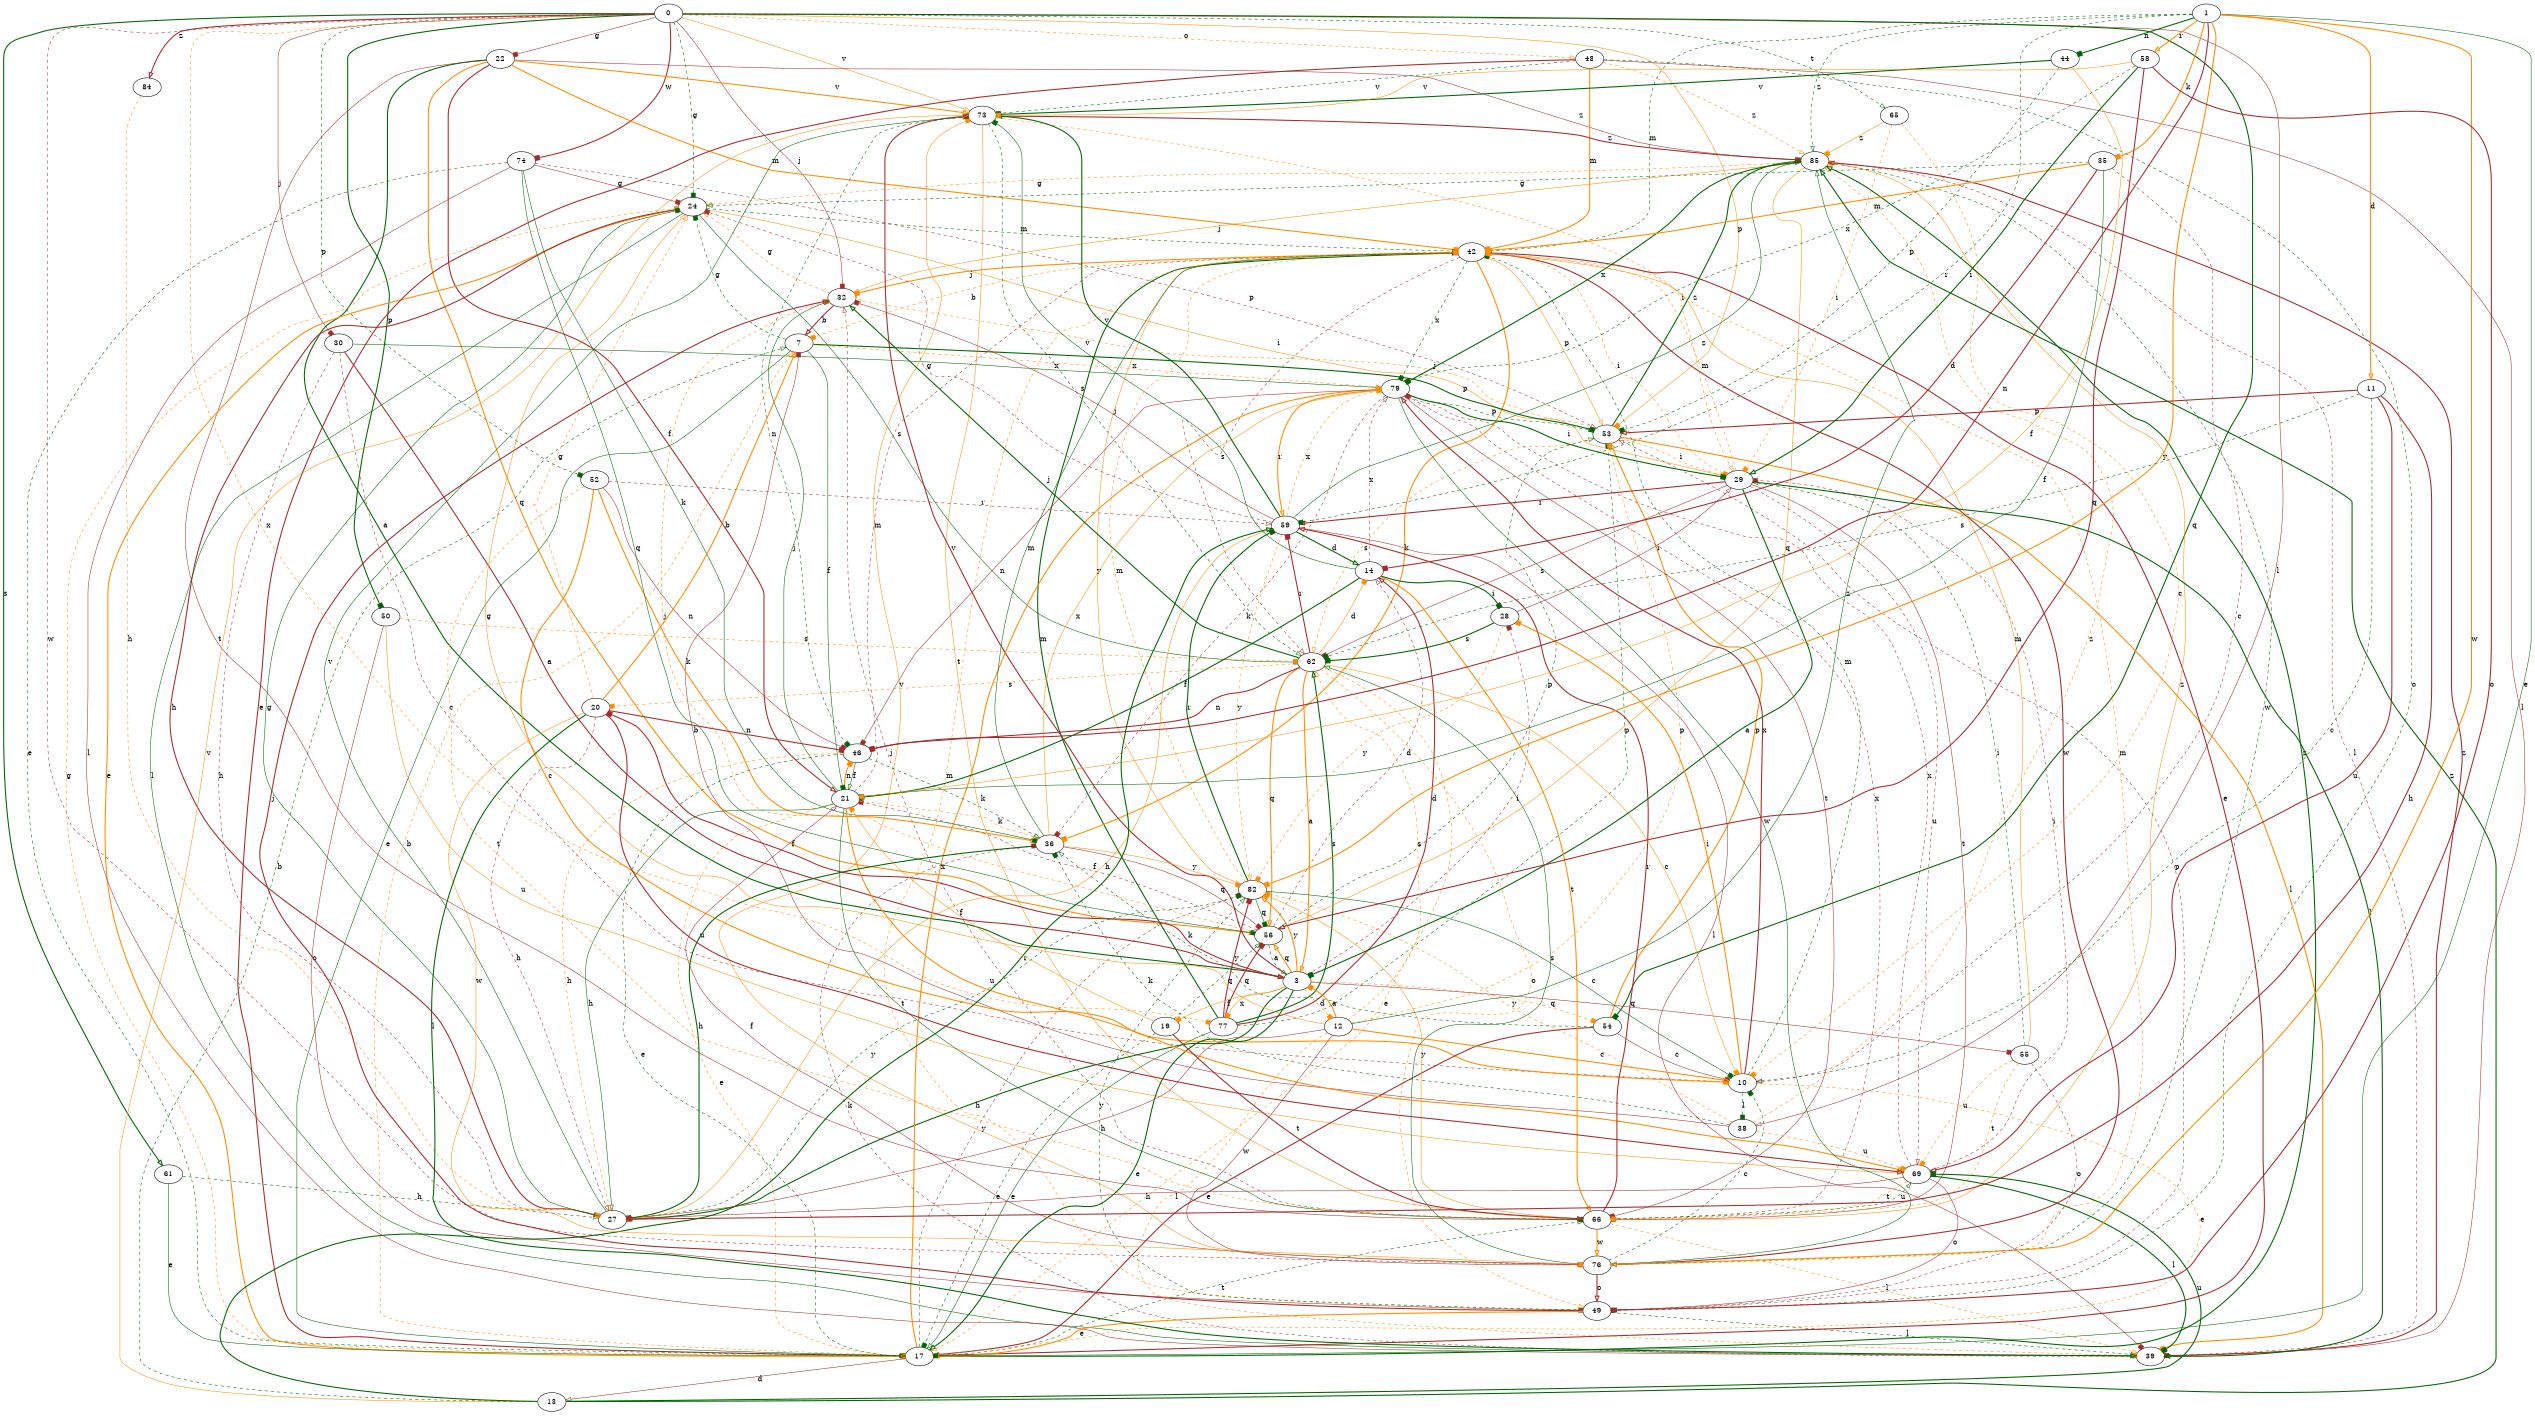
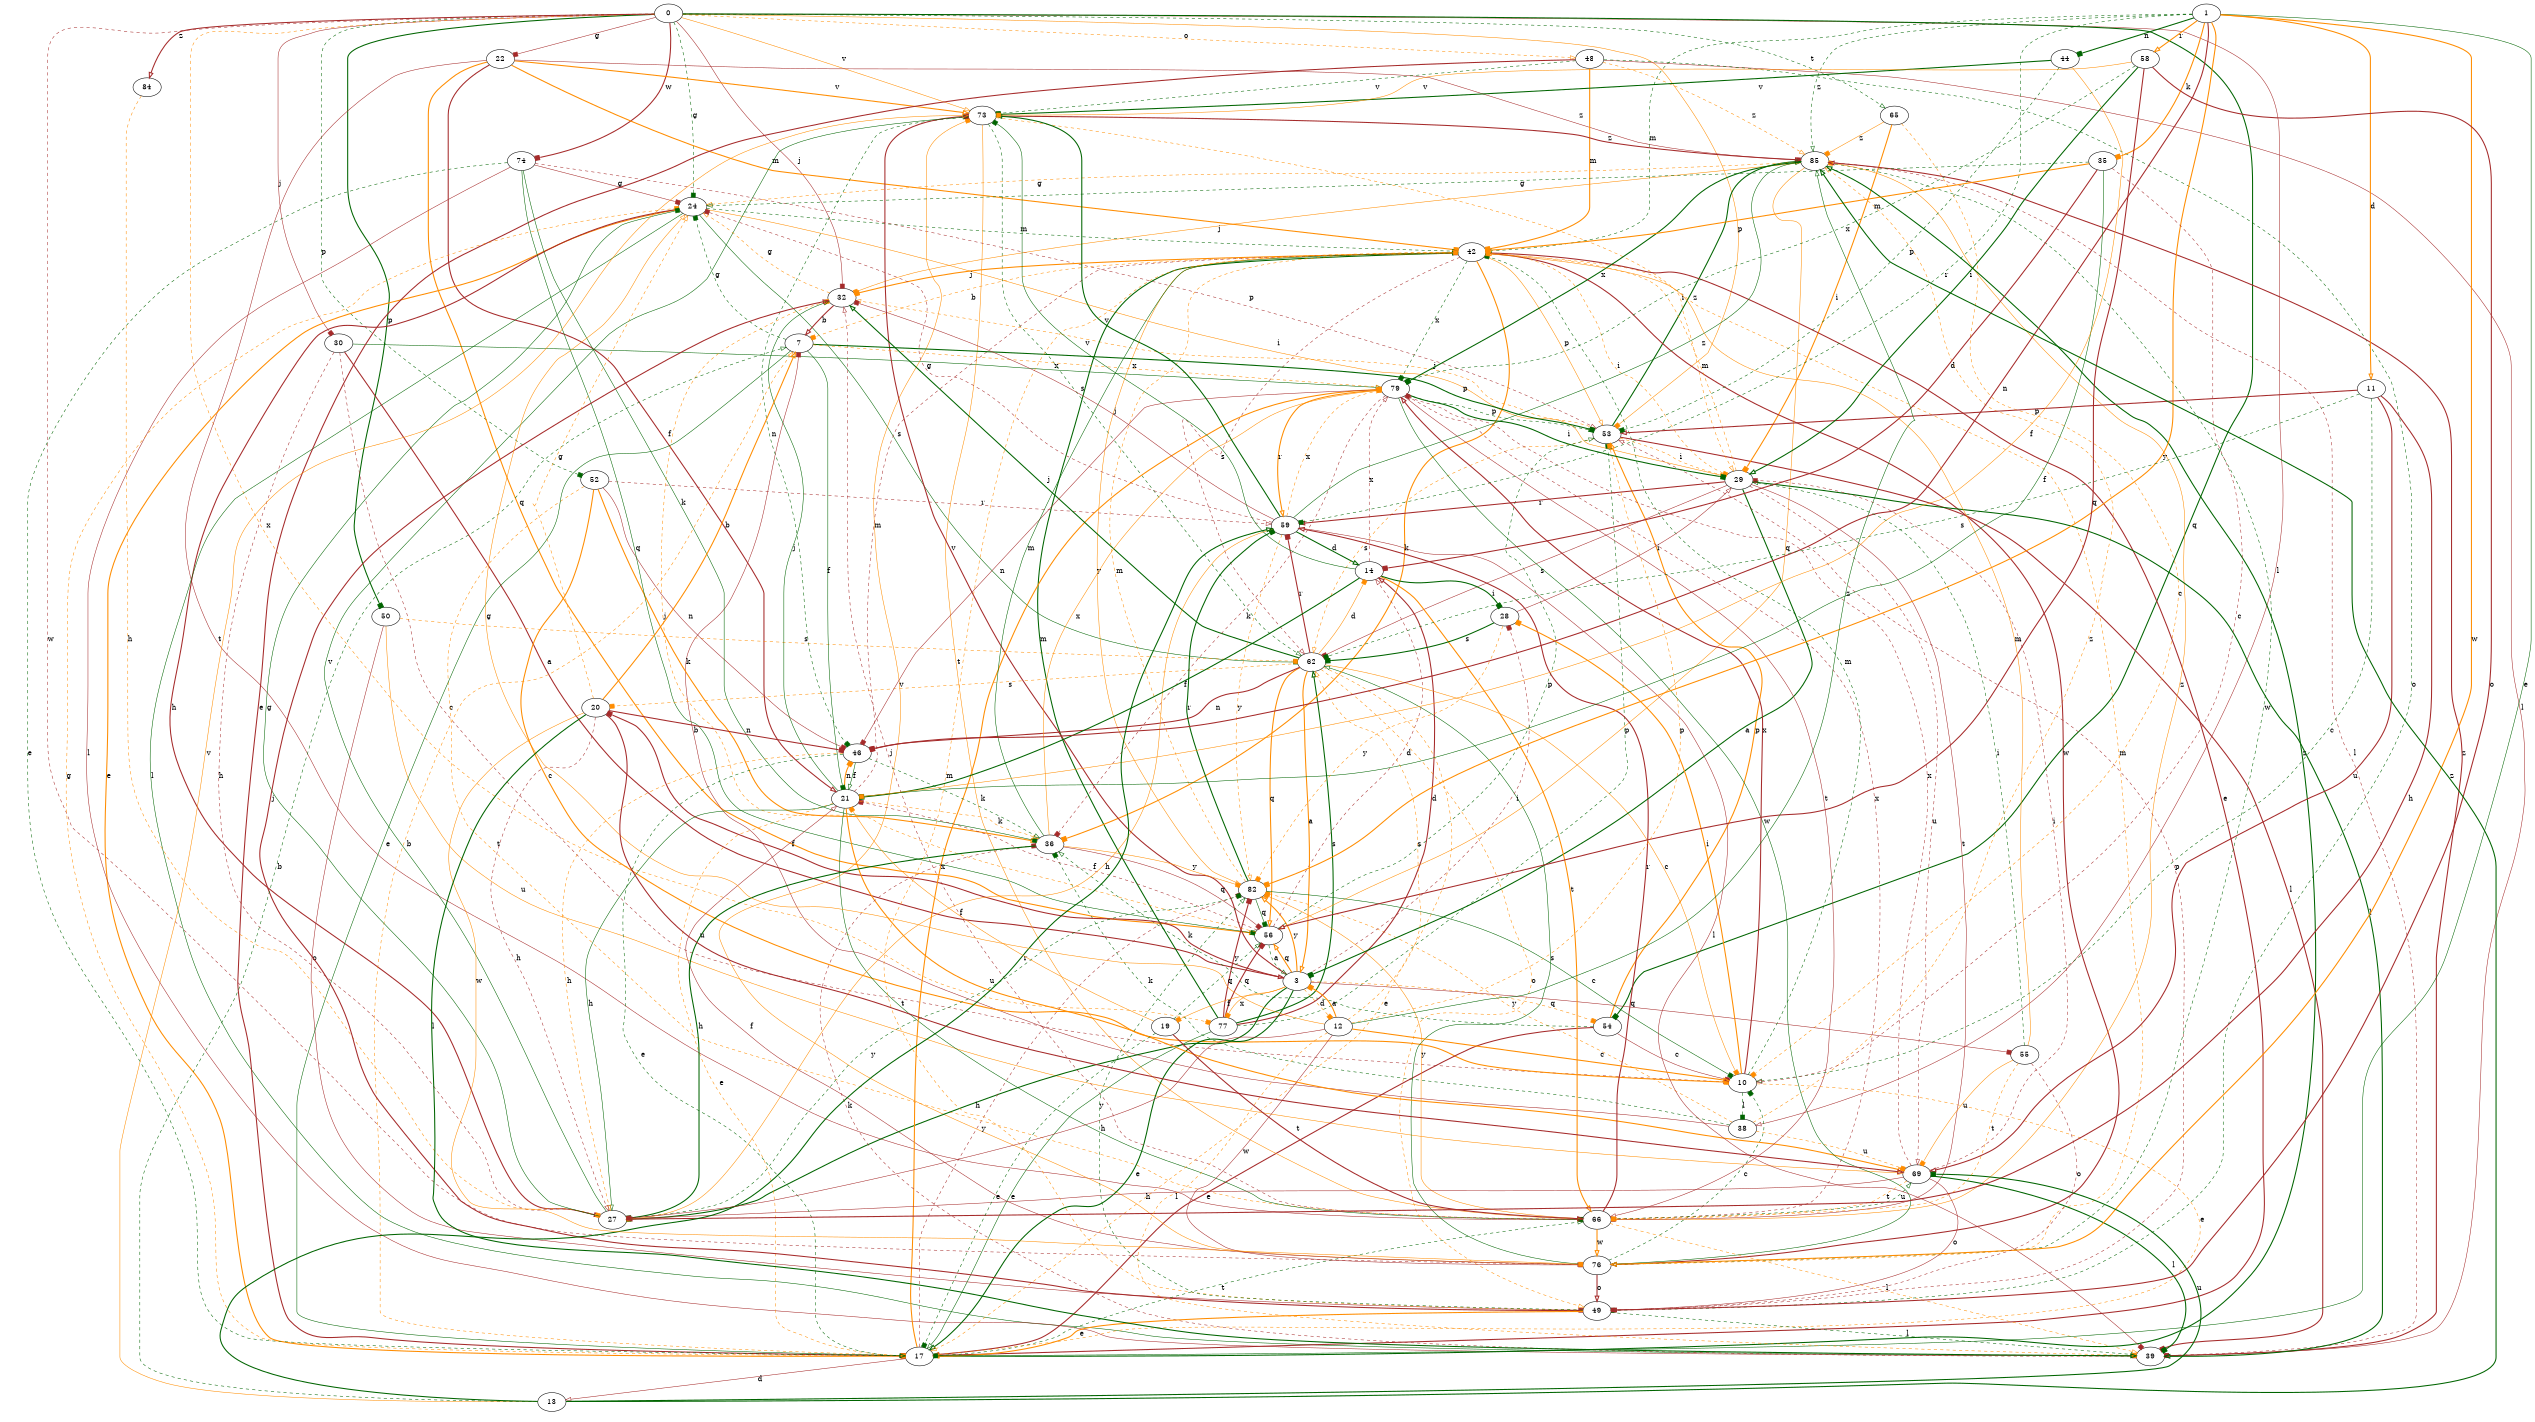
edge "85" -> "32": arrowhead onormal -> box
edge "65" -> "29": style dashed -> bold
edge "22" -> "3": removed, label "a"
edge "79" -> "66": arrowhead box -> onormal
edge "53" -> "39": color darkorange -> brown
edge "55" -> "69": style dashed -> solid
node "61": removed
